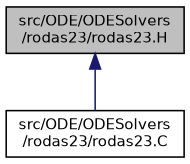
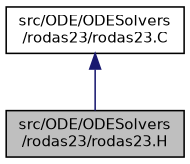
edge "src/ODE/ODESolvers /rodas23/rodas23.C" -> "src/ODE/ODESolvers /rodas23/rodas23.H": reversed
